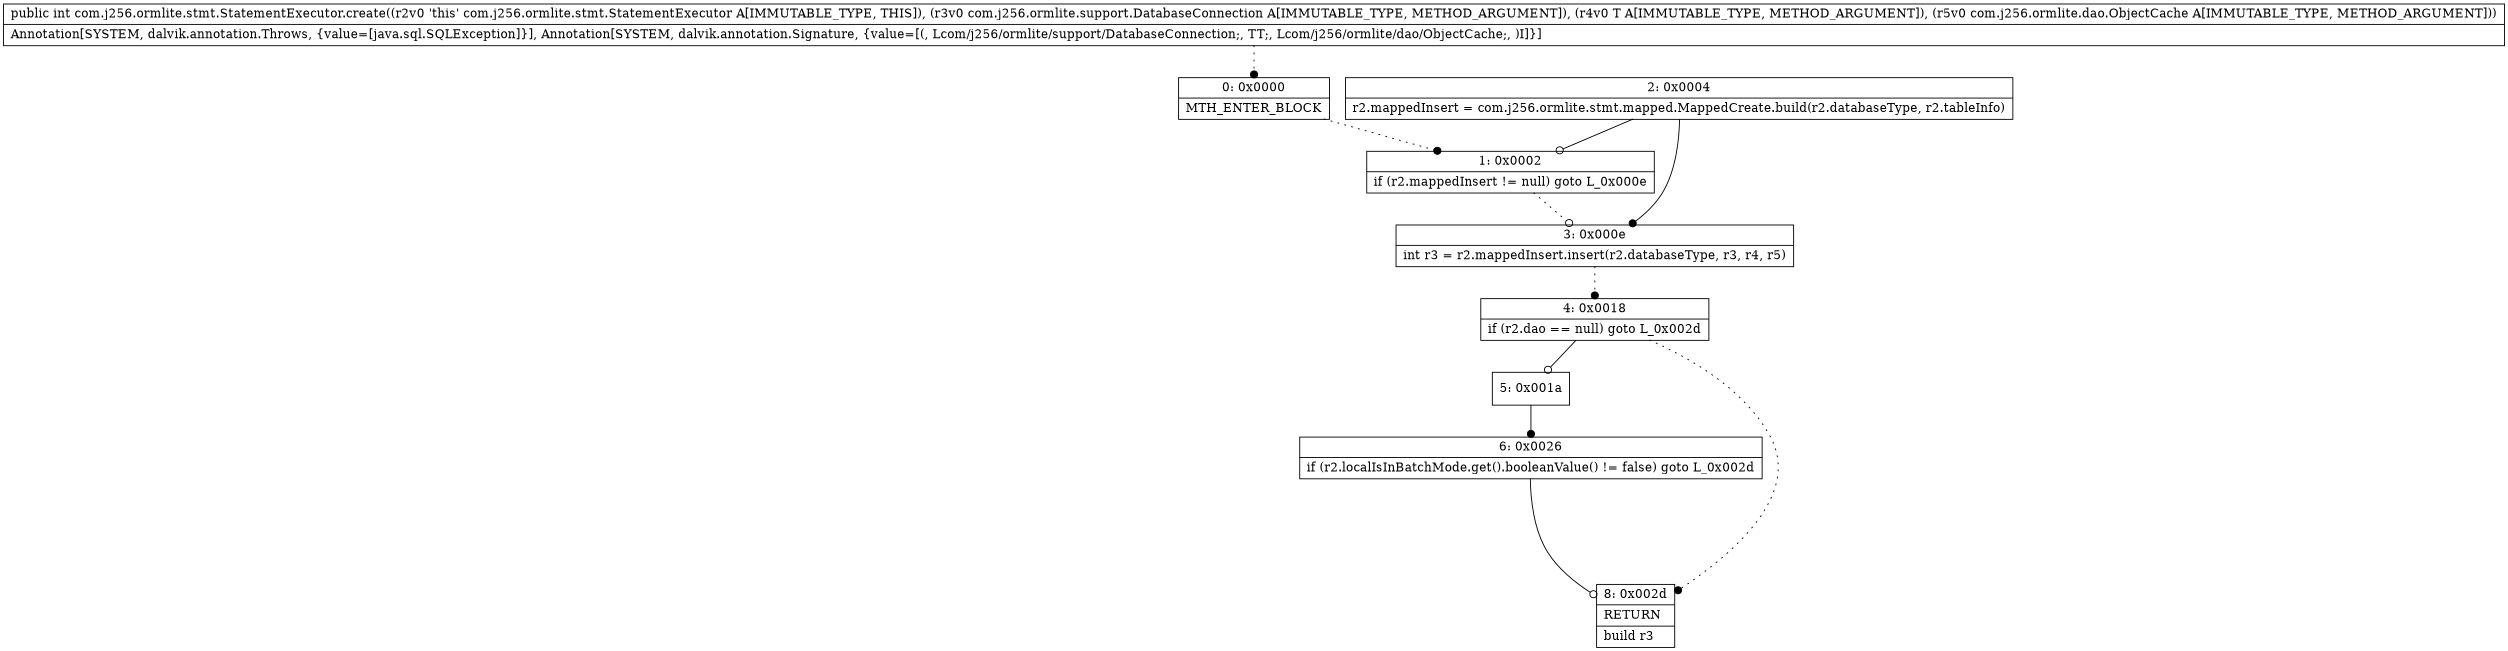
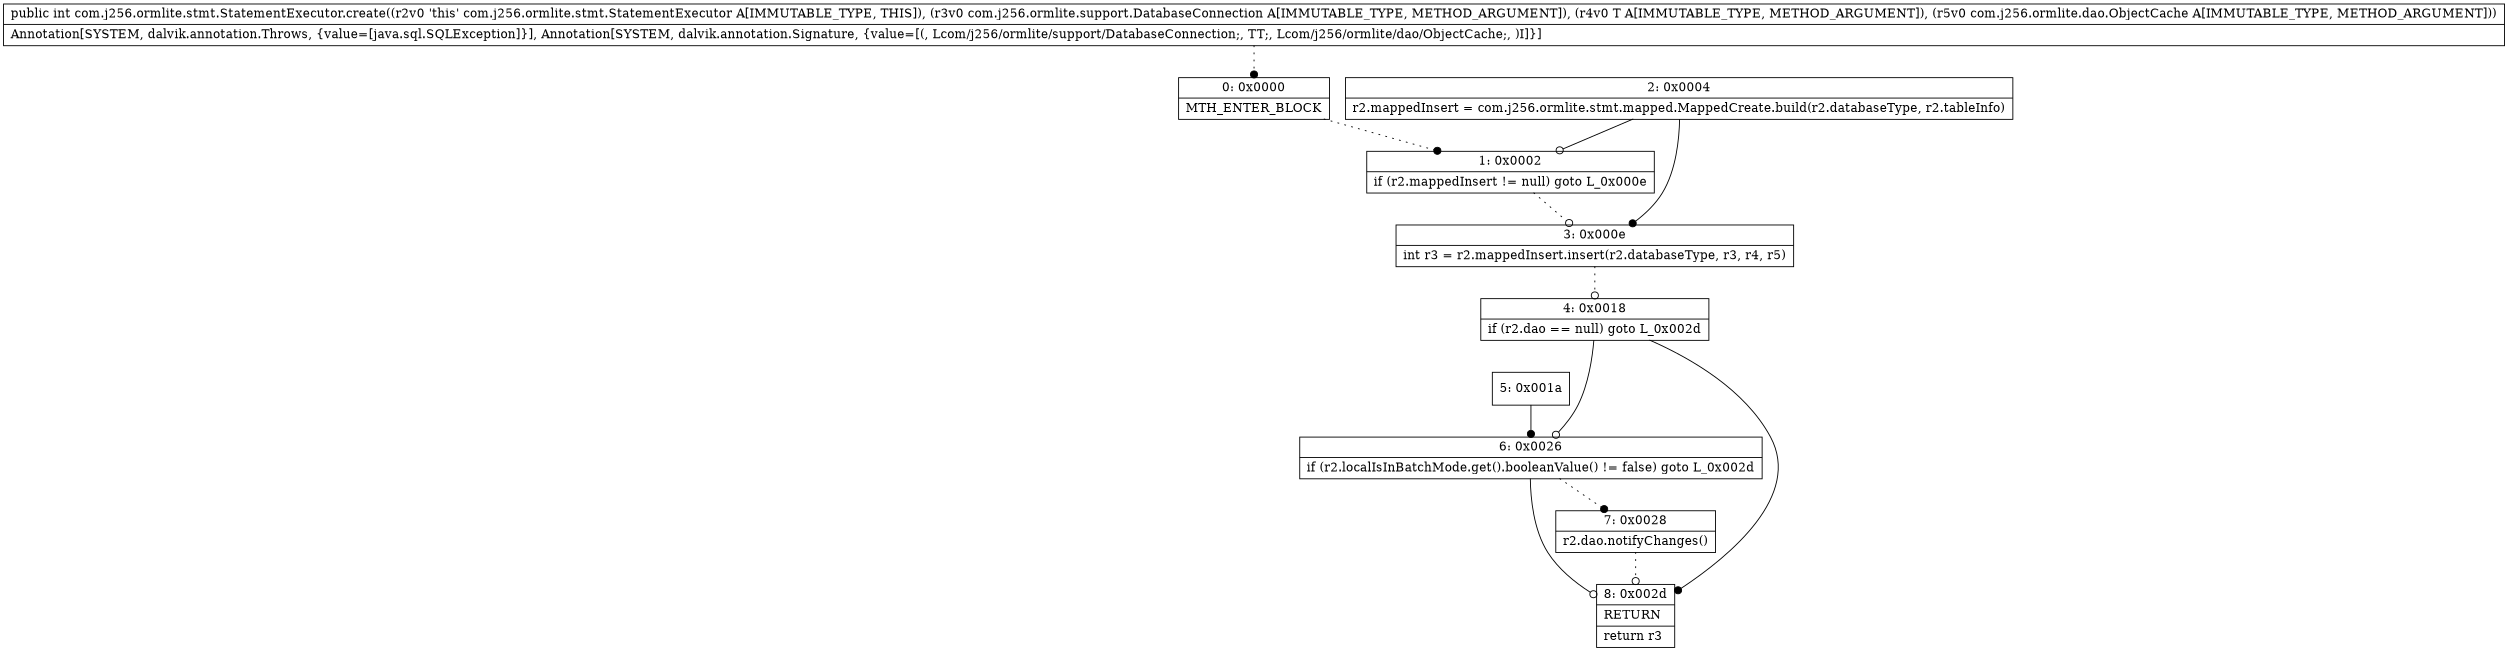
edge "3: 0x000e" -> "4: 0x0018": arrowhead dot -> odot
edge "4: 0x0018" -> "5: 0x001a": now "4: 0x0018" -> "6: 0x0026"
edge "4: 0x0018" -> "8: 0x002d": style dotted -> solid
node "7: 0x0028": added
node "8: 0x002d": text "build r3" -> "return r3"
